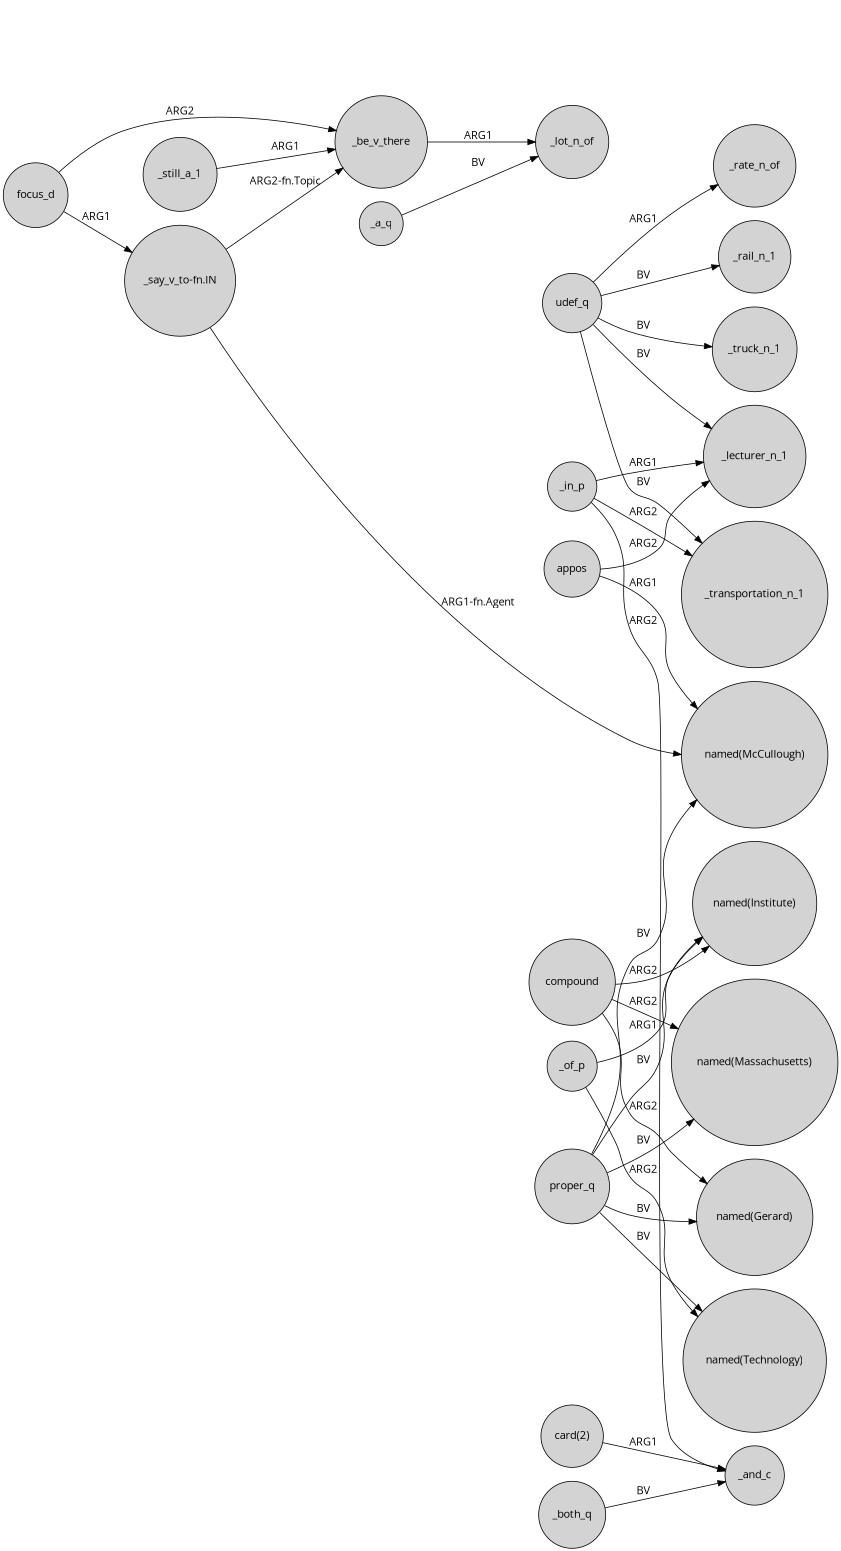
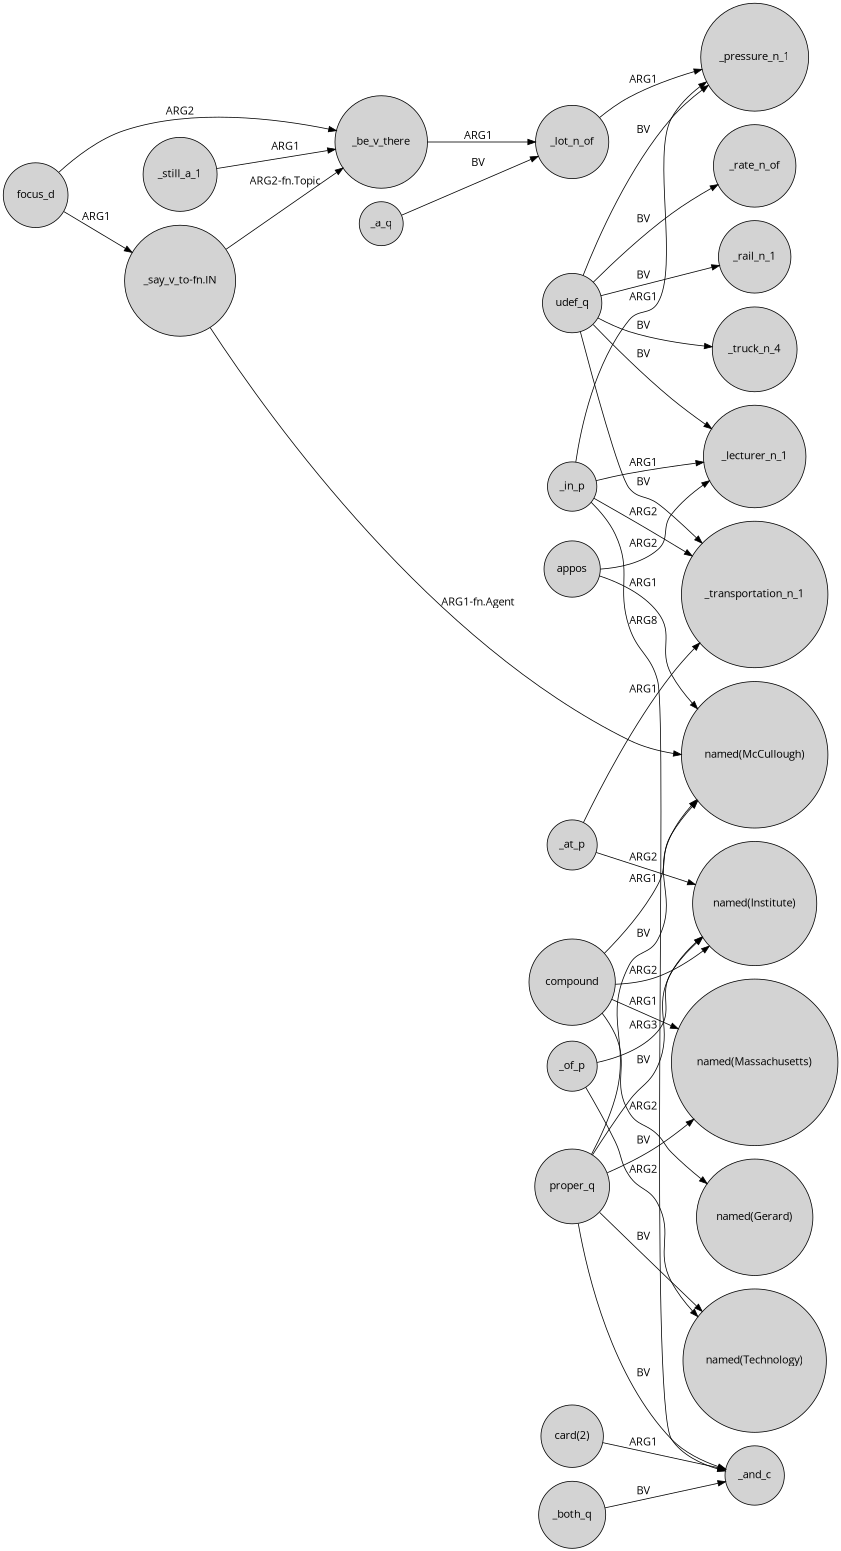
node "_pressure_n_1": added
edge "udef_q" -> "_rate_n_of": label "ARG1" -> "BV"
node "_truck_n_1": label "_truck_n_1" -> "_truck_n_4"
edge "_in_p" -> "_and_c": label "ARG2" -> "ARG8"
node "_at_p": added
edge "compound" -> "named(McCullough)": added, label "ARG1"
edge "compound" -> "named(Massachusetts)": label "ARG2" -> "ARG1"
edge "_of_p" -> "named(Institute)": label "ARG1" -> "ARG3"
edge "proper_q" -> "named(Gerard)": now "proper_q" -> "_and_c"
